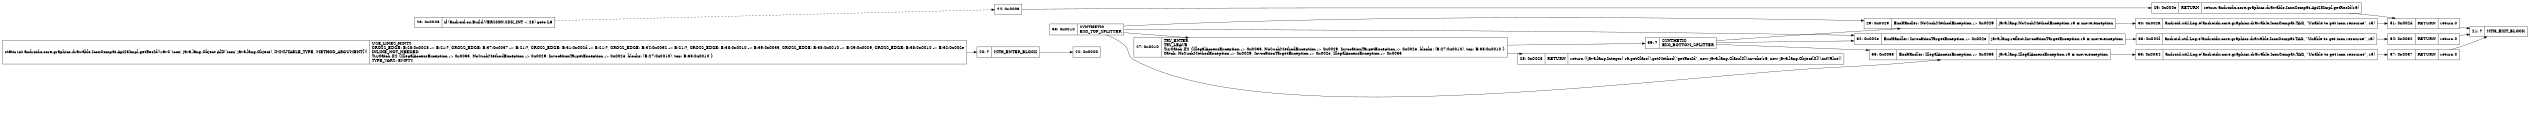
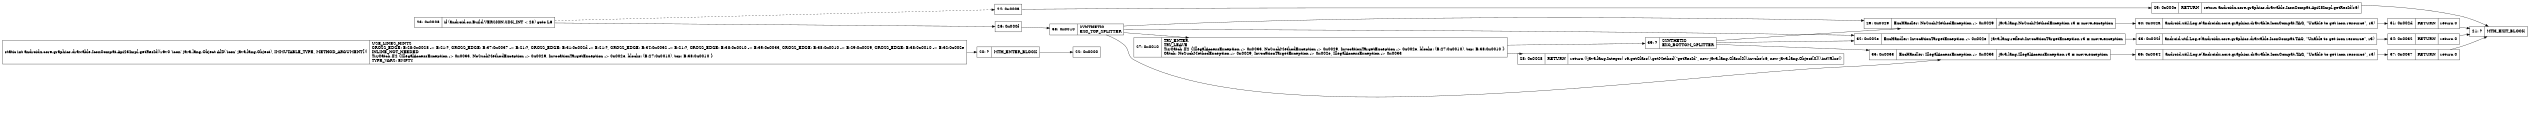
edge "25: 0x000e" -> "31: 0x002d": now "25: 0x000e" -> "21: ?"
node "26: 0x000f": added
